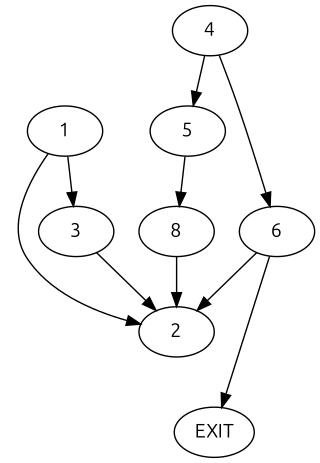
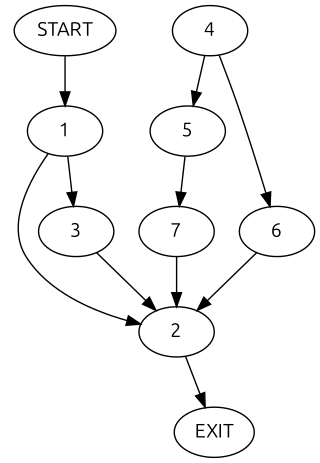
node "START": added
node "8": label "8" -> "7"
edge "6" -> "EXIT": now "2" -> "EXIT"
